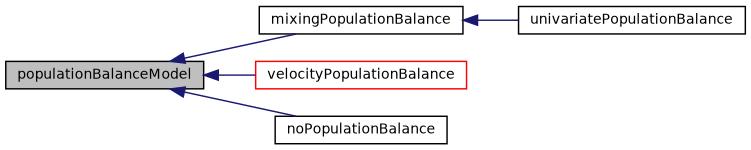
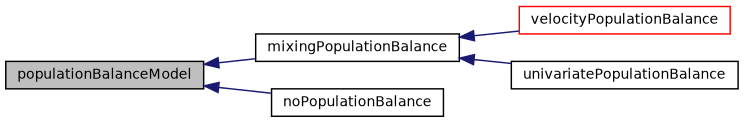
edge "velocityPopulationBalance" -> "populationBalanceModel": now "velocityPopulationBalance" -> "mixingPopulationBalance"
